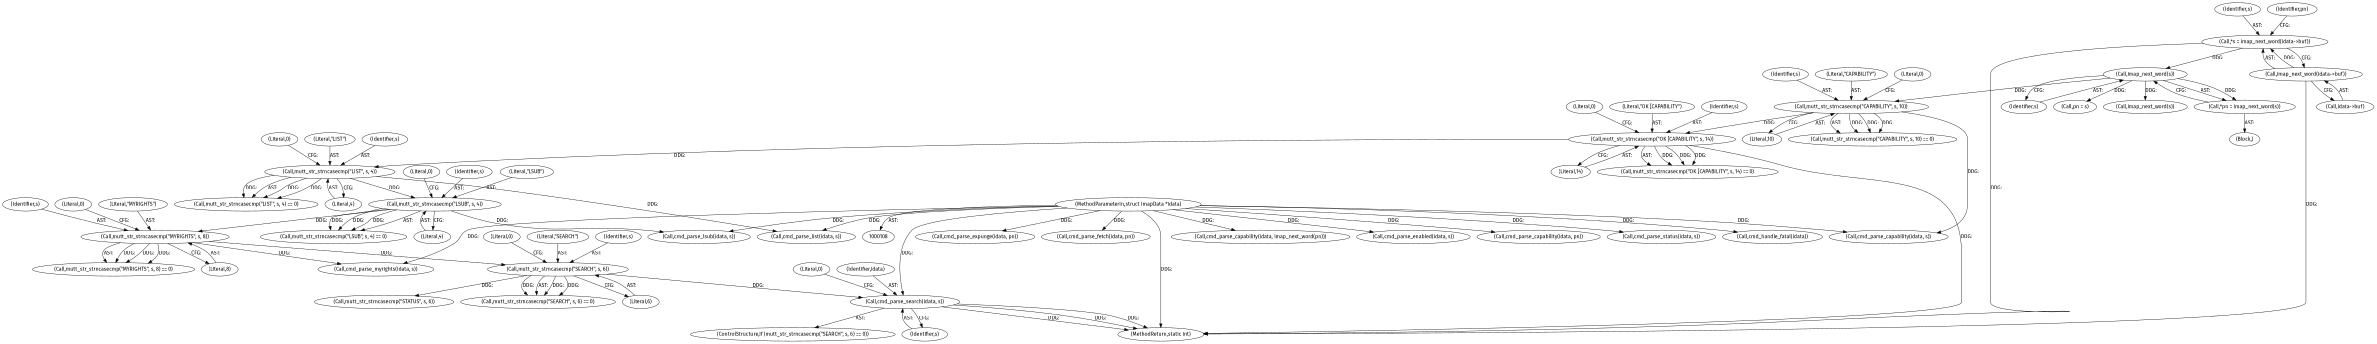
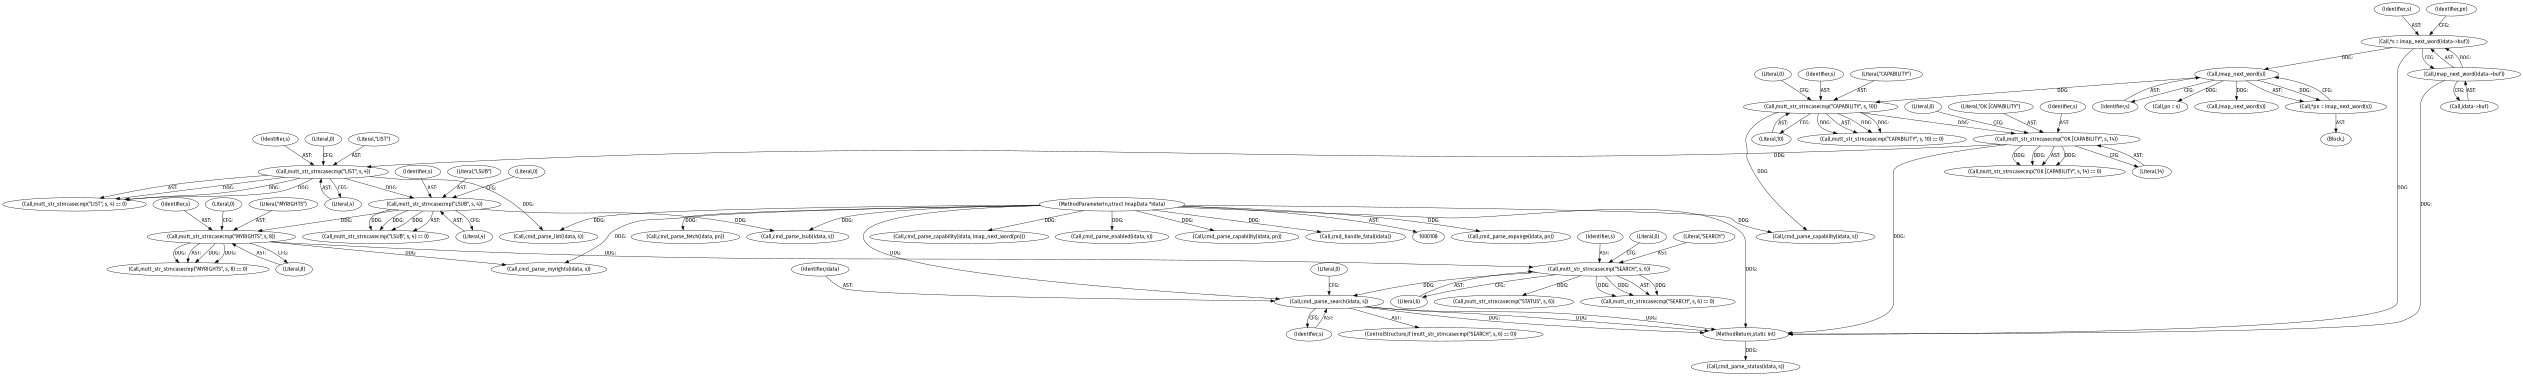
edge "(MethodParameterIn,struct ImapData *idata)" -> "(Call,cmd_parse_status(idata, s))": now "(MethodReturn,static int)" -> "(Call,cmd_parse_status(idata, s))"
